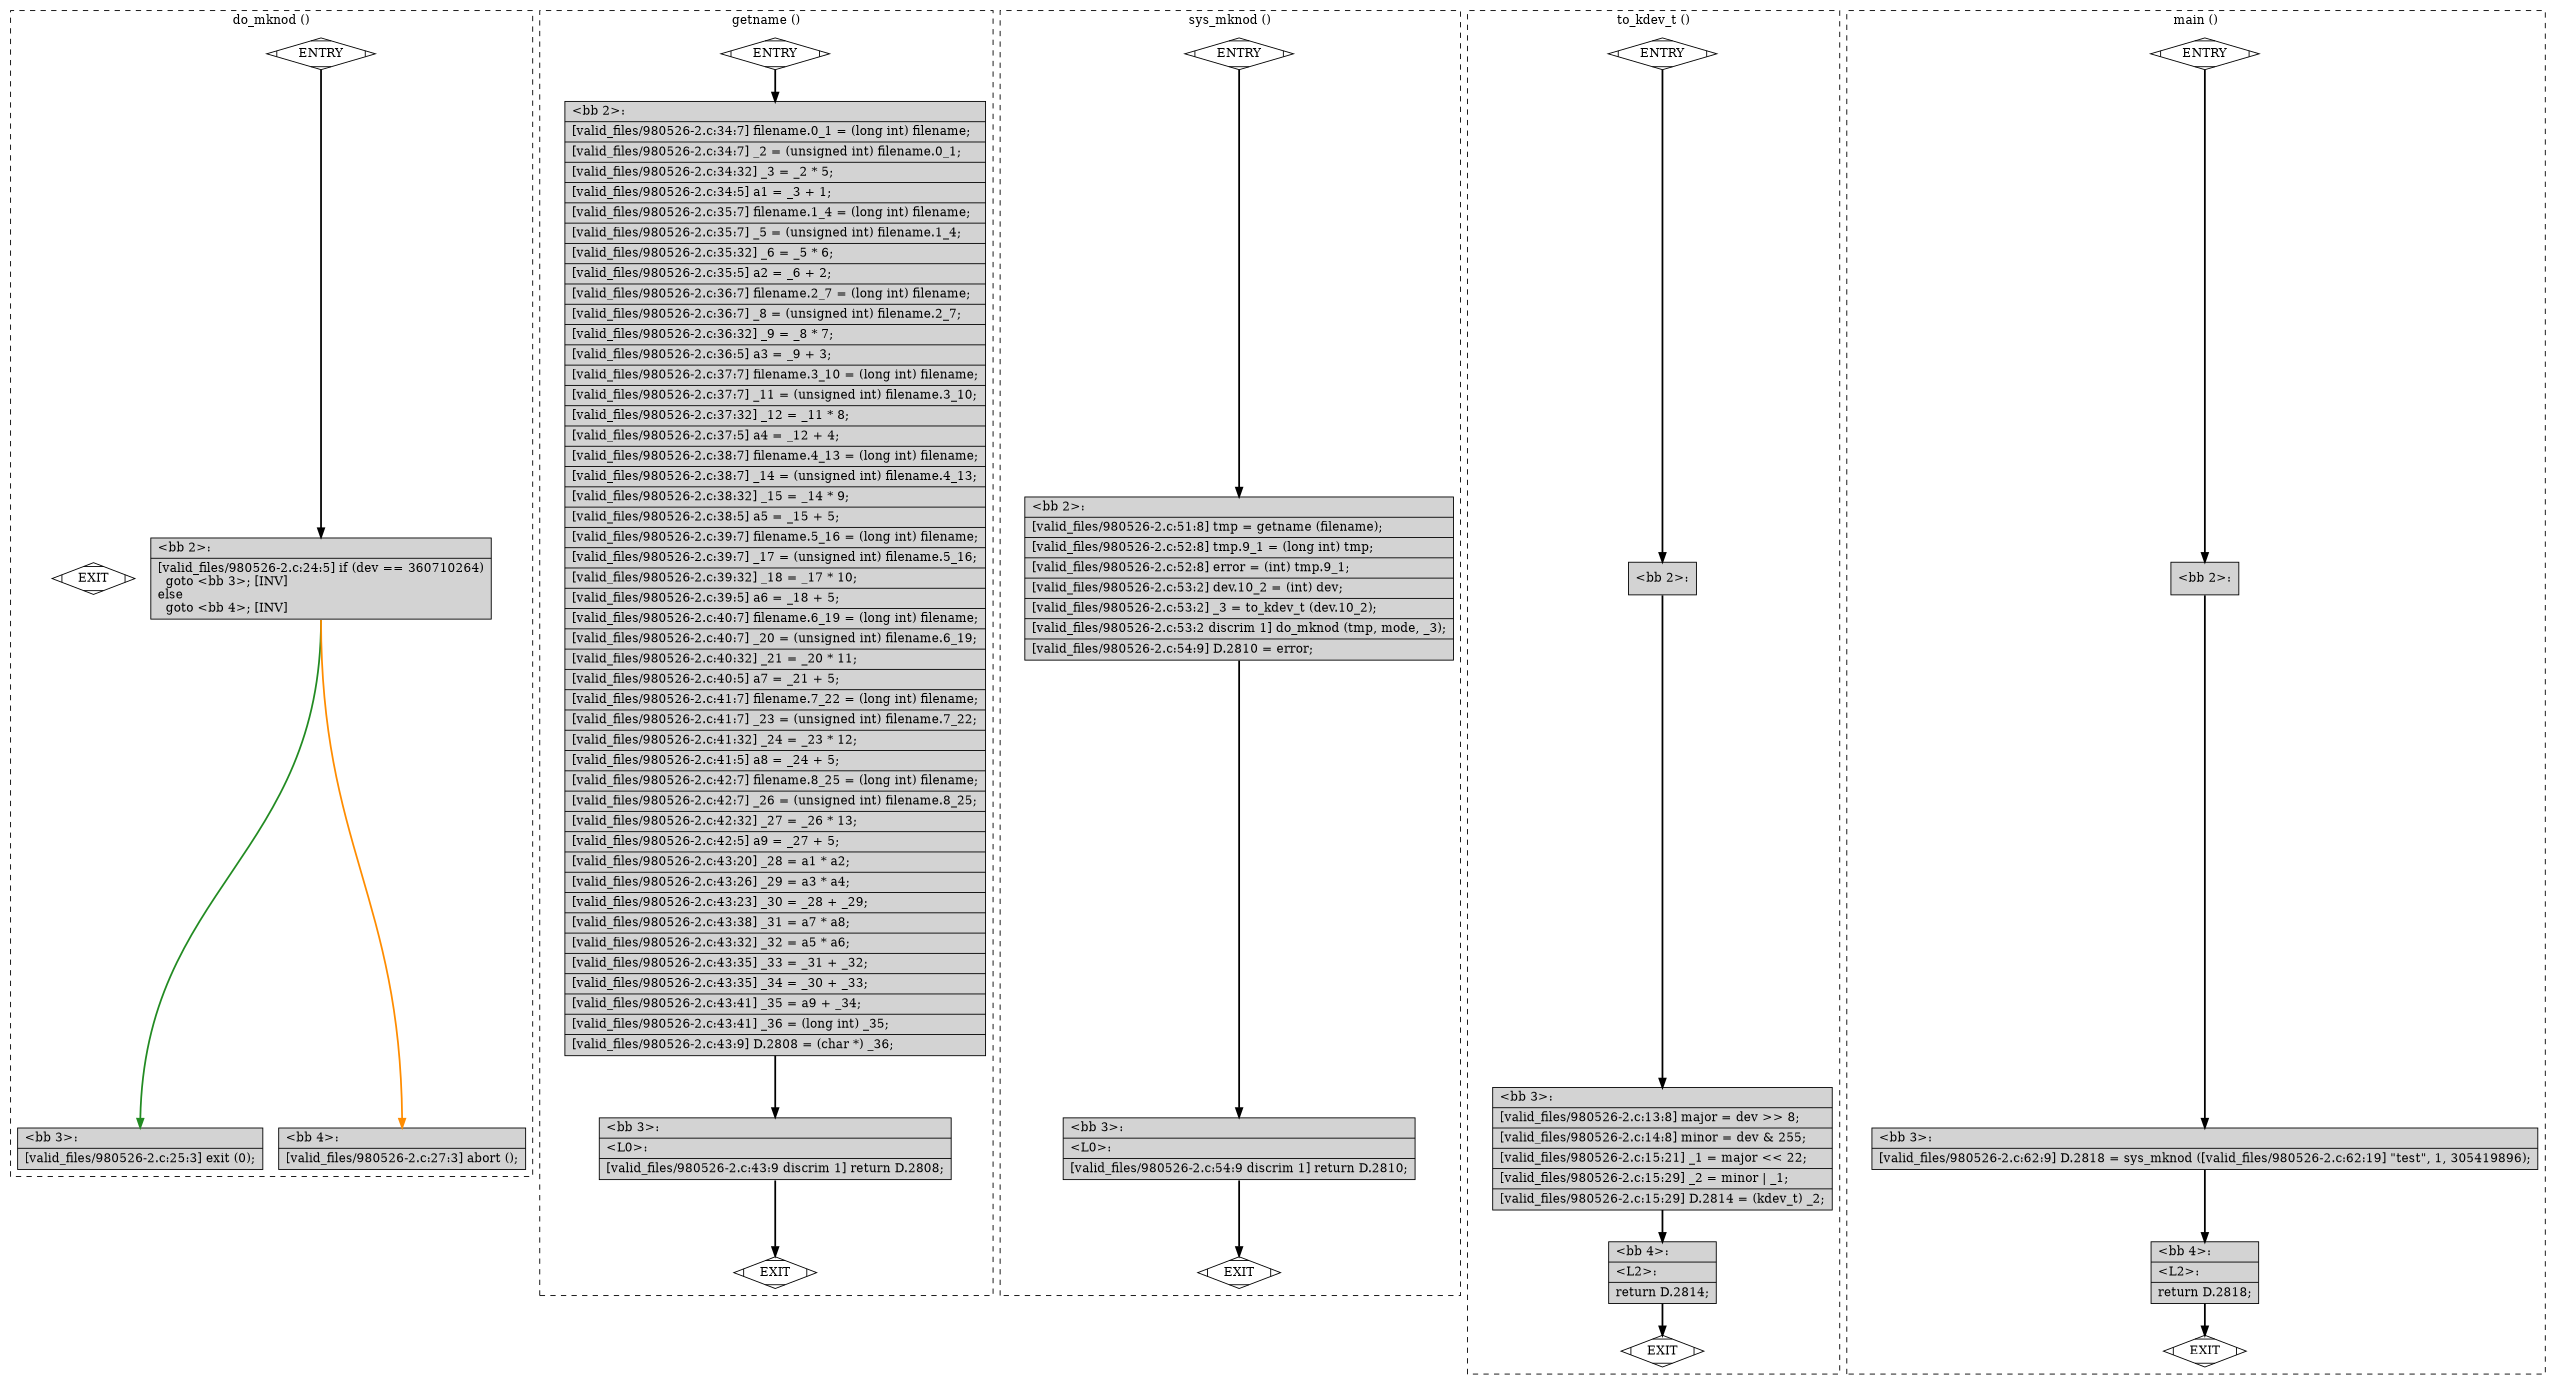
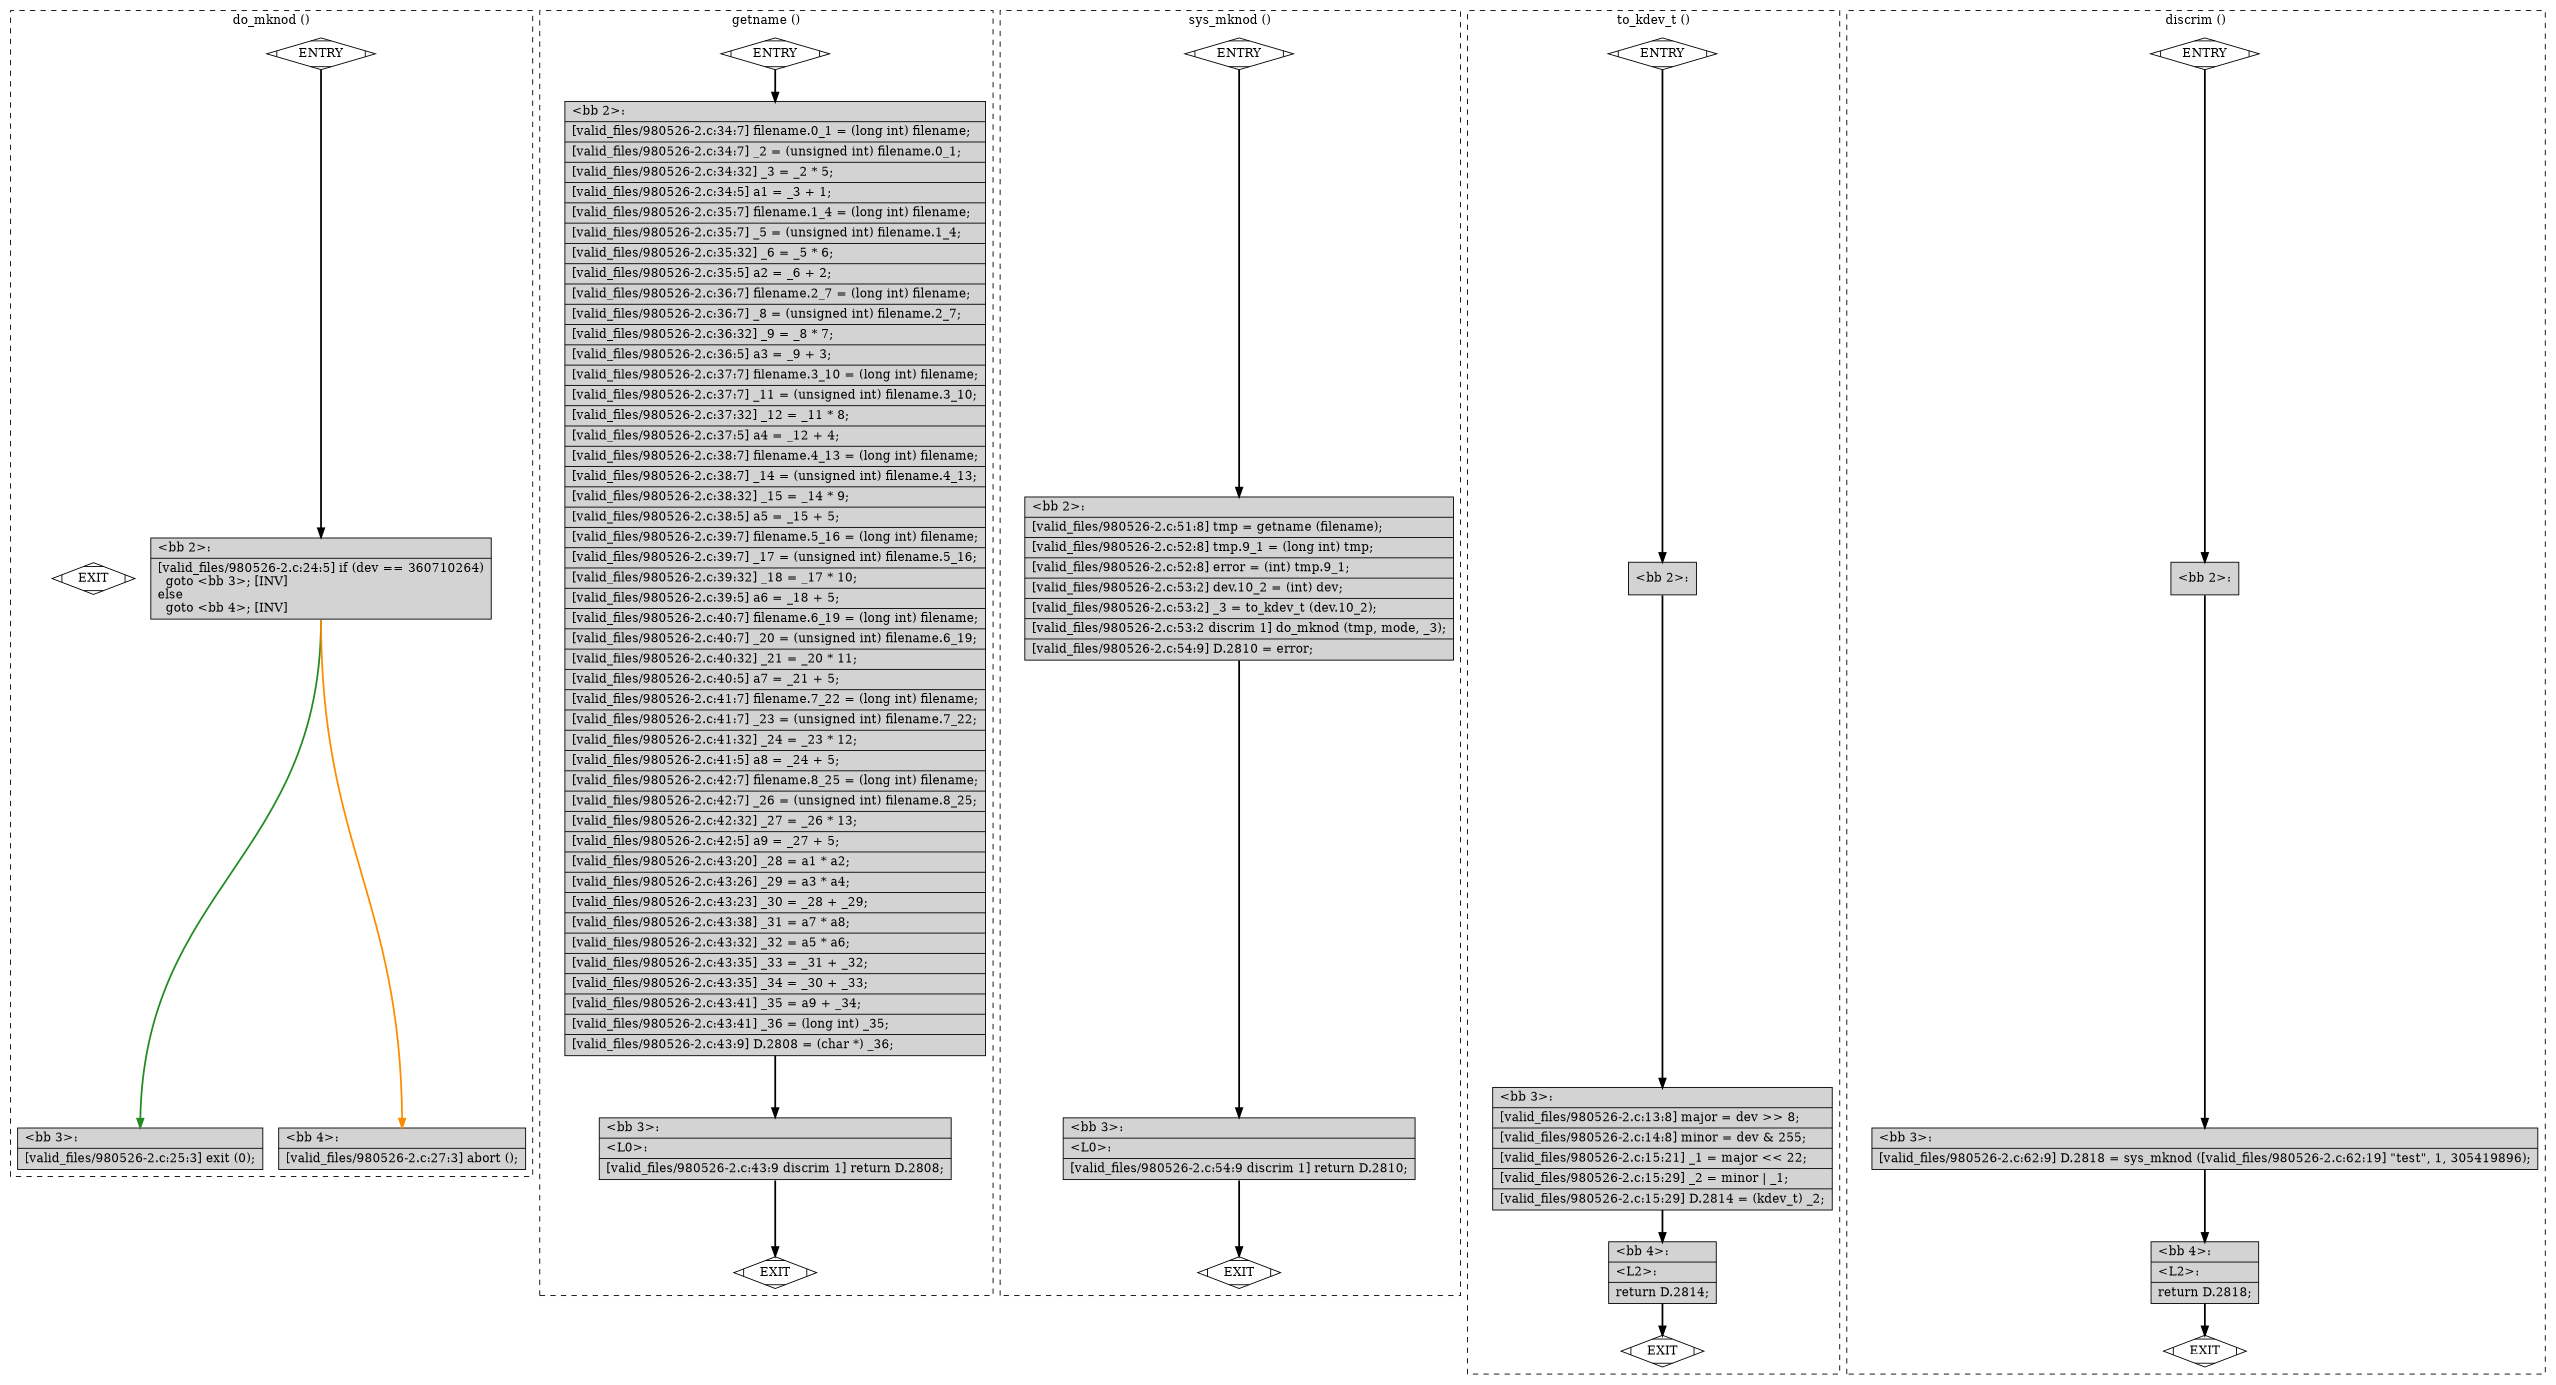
cluster "main ()": label "main ()" -> "discrim ()"
